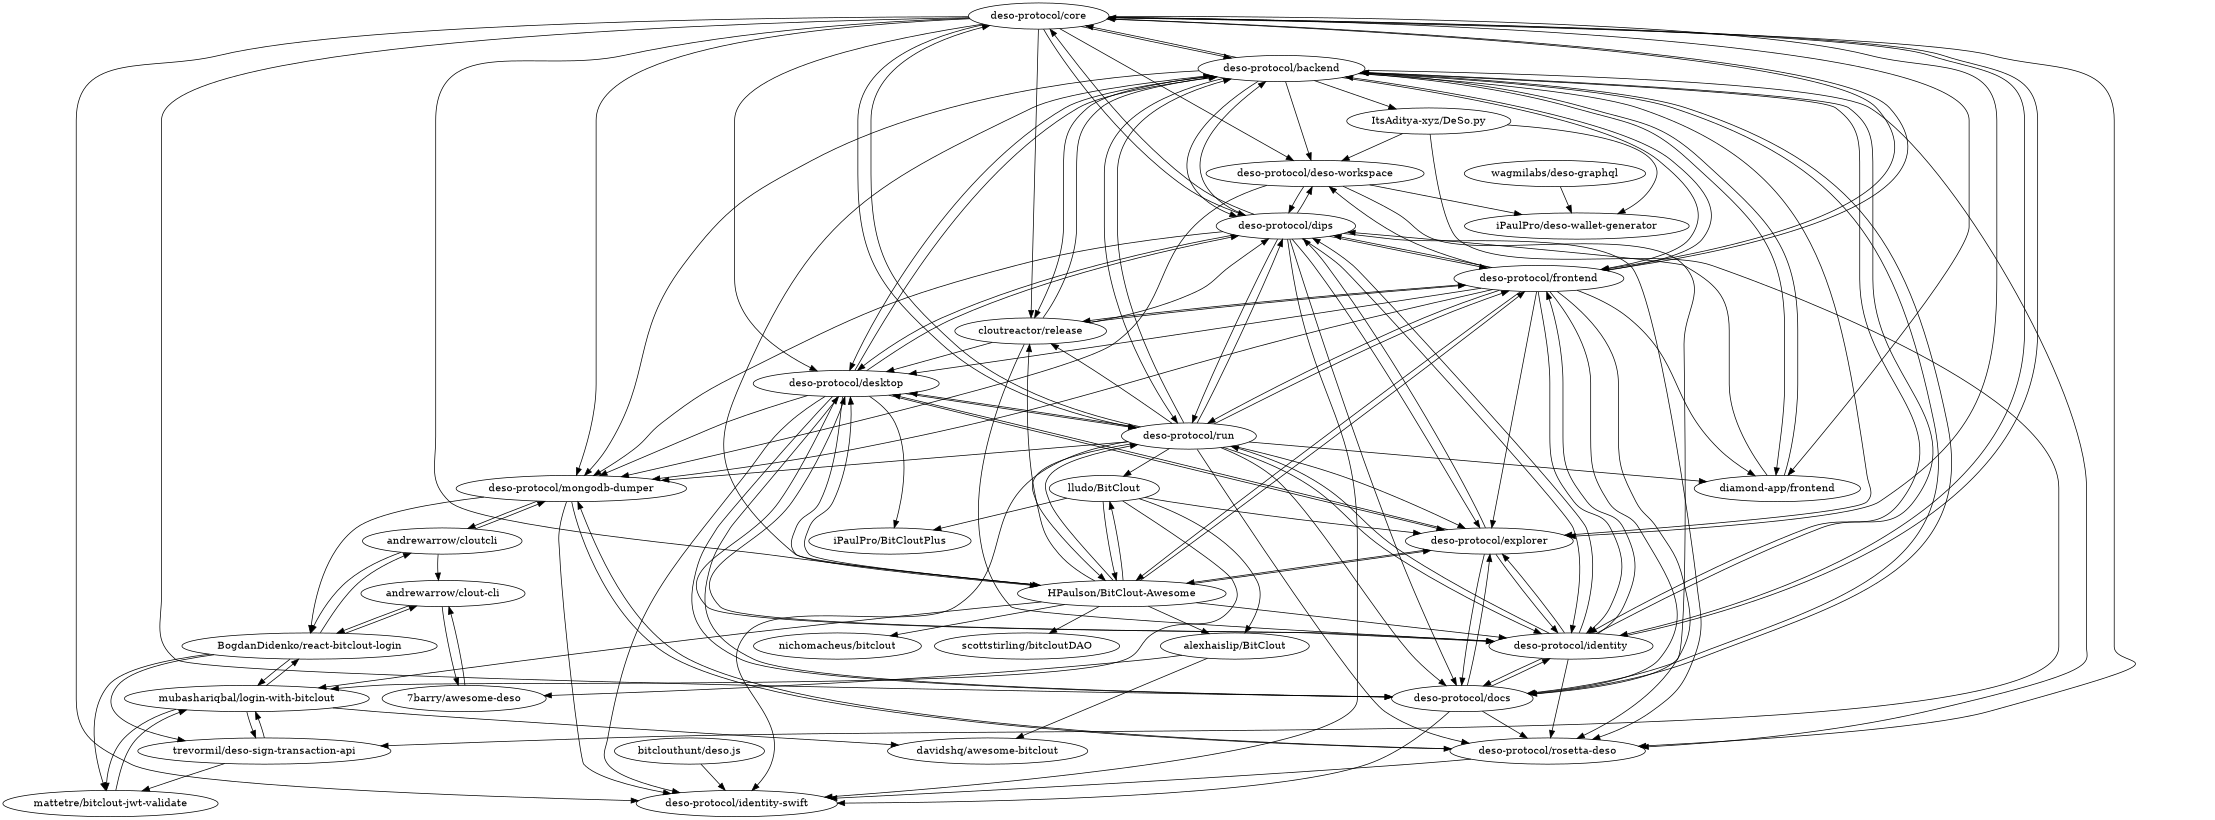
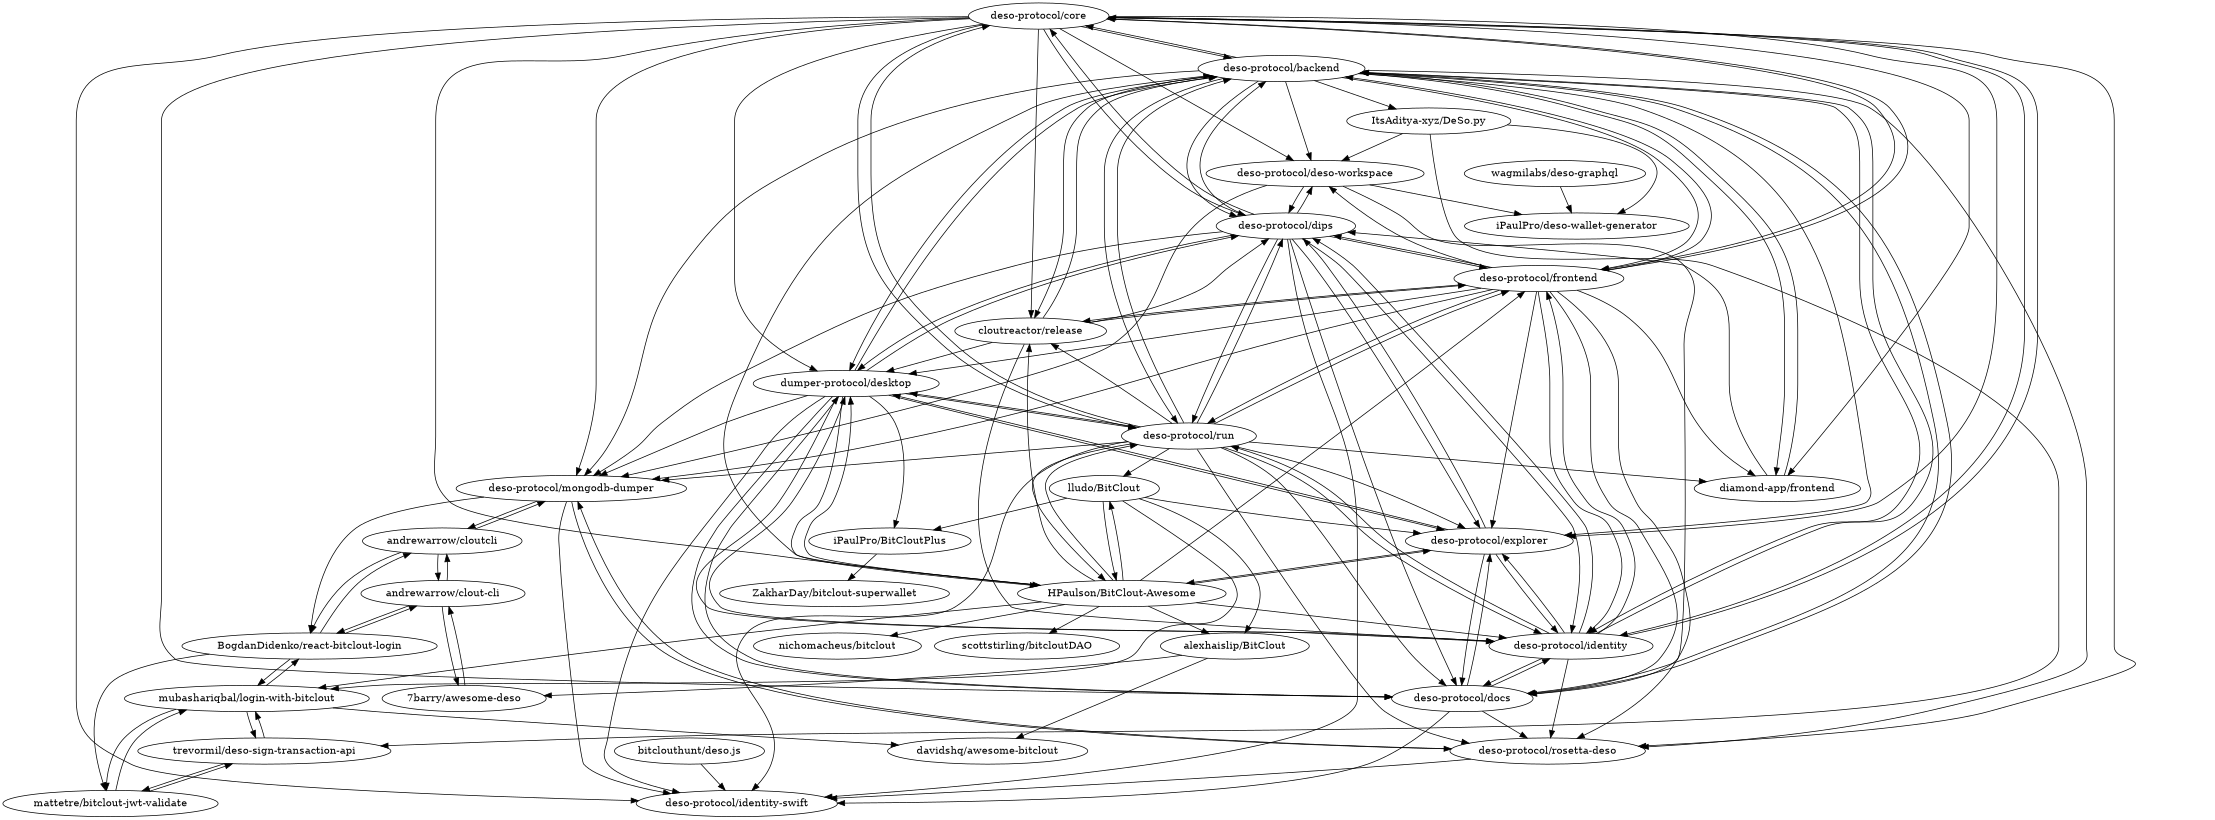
edge "deso-protocol/dips" -> "deso-protocol/rosetta-deso": removed
node "deso-protocol/desktop": label "deso-protocol/desktop" -> "dumper-protocol/desktop"
edge "deso-protocol/frontend" -> "HPaulson/BitClout-Awesome": removed
edge "andrewarrow/clout-cli" -> "andrewarrow/cloutcli": added
node "ZakharDay/bitclout-superwallet": added
edge "BogdanDidenko/react-bitclout-login" -> "trevormil/deso-sign-transaction-api": now "mattetre/bitclout-jwt-validate" -> "trevormil/deso-sign-transaction-api"
